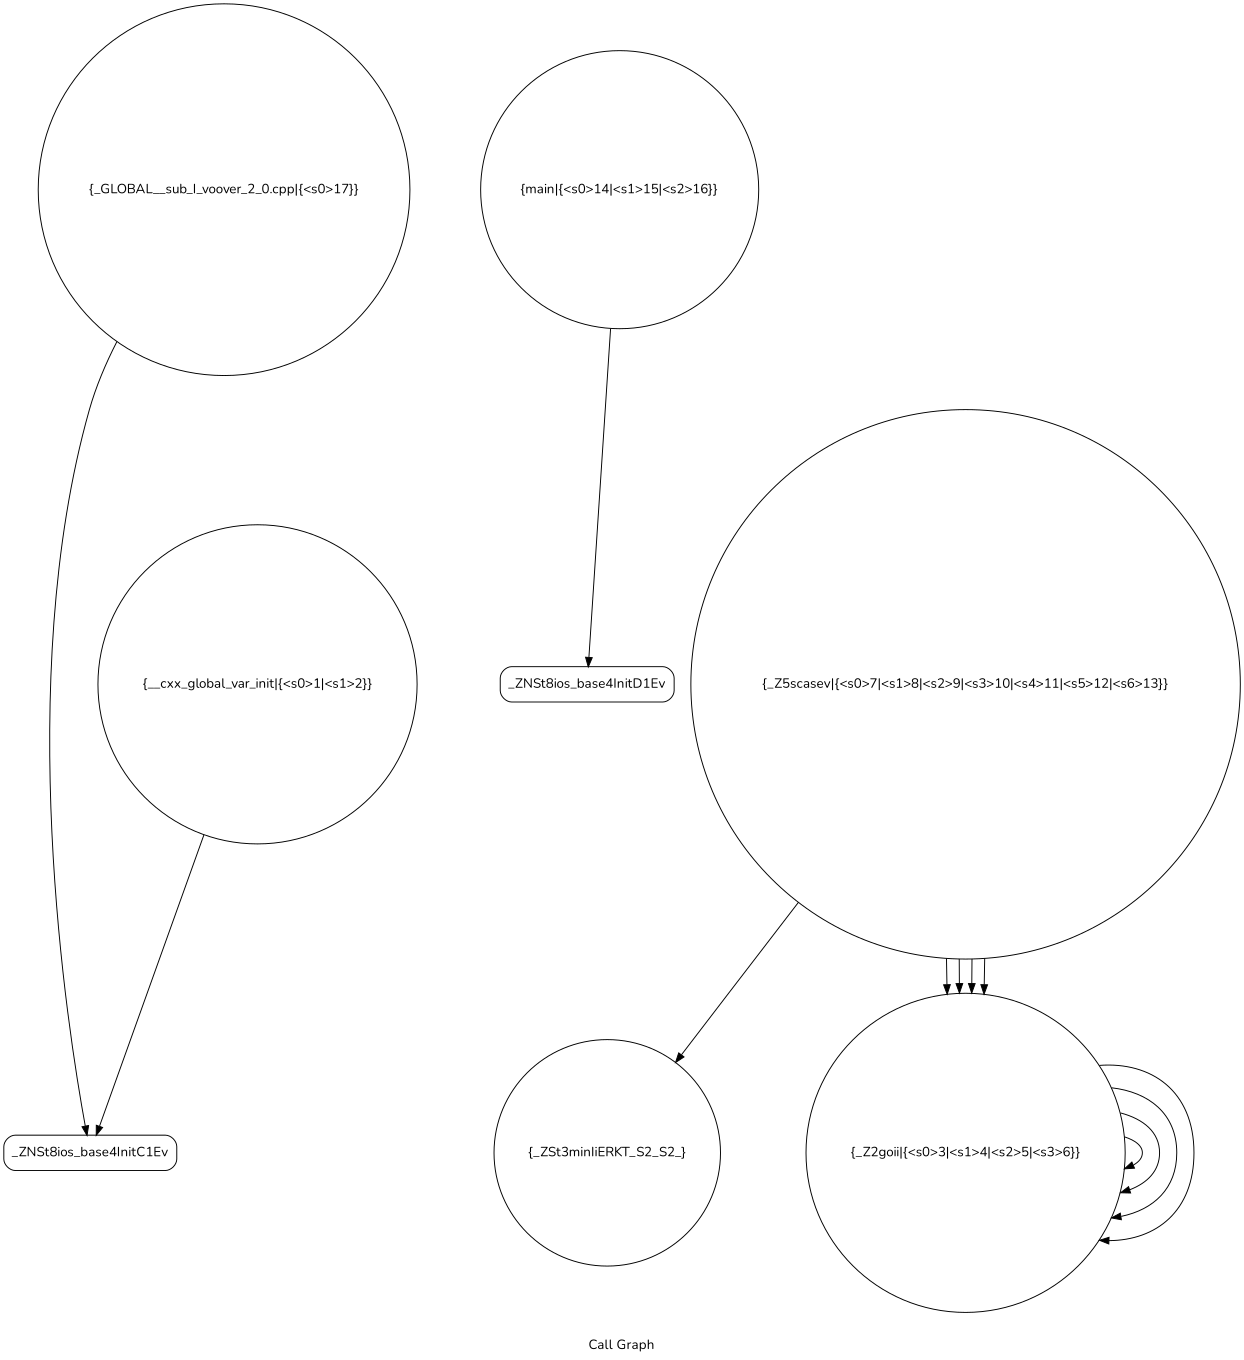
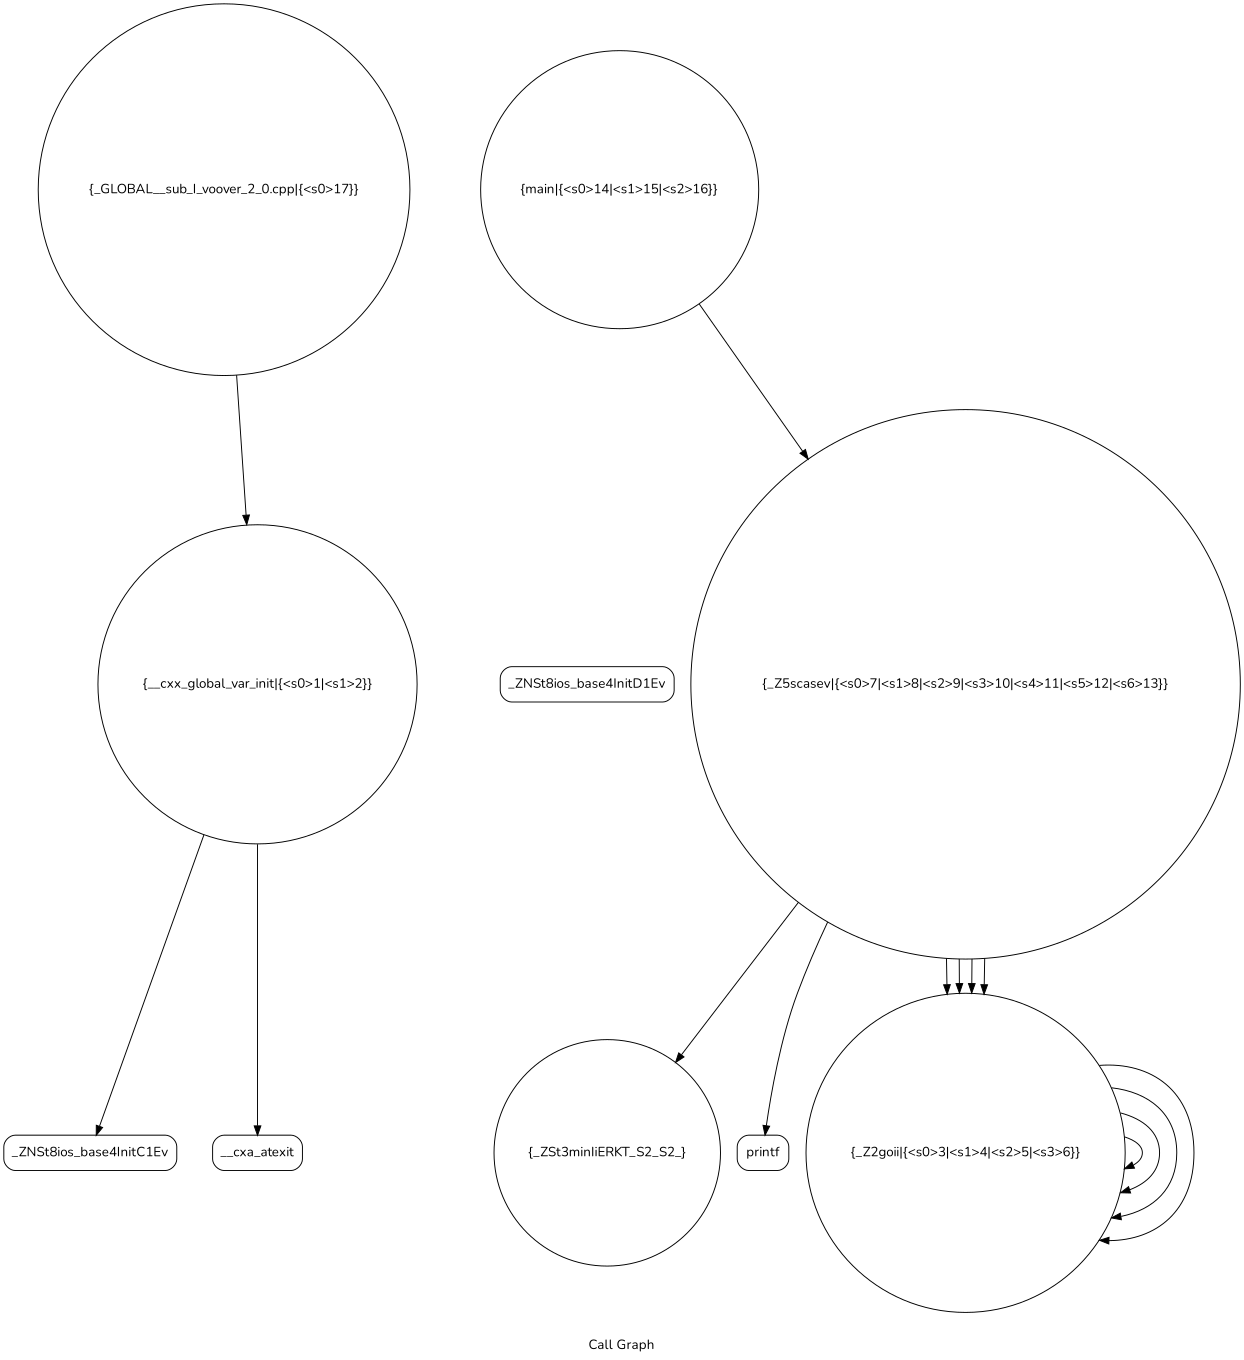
edge "{main|{<s0>14|<s1>15|<s2>16}}" -> "_ZNSt8ios_base4InitD1Ev": now "{main|{<s0>14|<s1>15|<s2>16}}" -> "{_Z5scasev|{<s0>7|<s1>8|<s2>9|<s3>10|<s4>11|<s5>12|<s6>13}}"
edge "{_GLOBAL__sub_I_voover_2_0.cpp|{<s0>17}}" -> "_ZNSt8ios_base4InitC1Ev": now "{_GLOBAL__sub_I_voover_2_0.cpp|{<s0>17}}" -> "{__cxx_global_var_init|{<s0>1|<s1>2}}"
node "__cxa_atexit": added
node "printf": added
